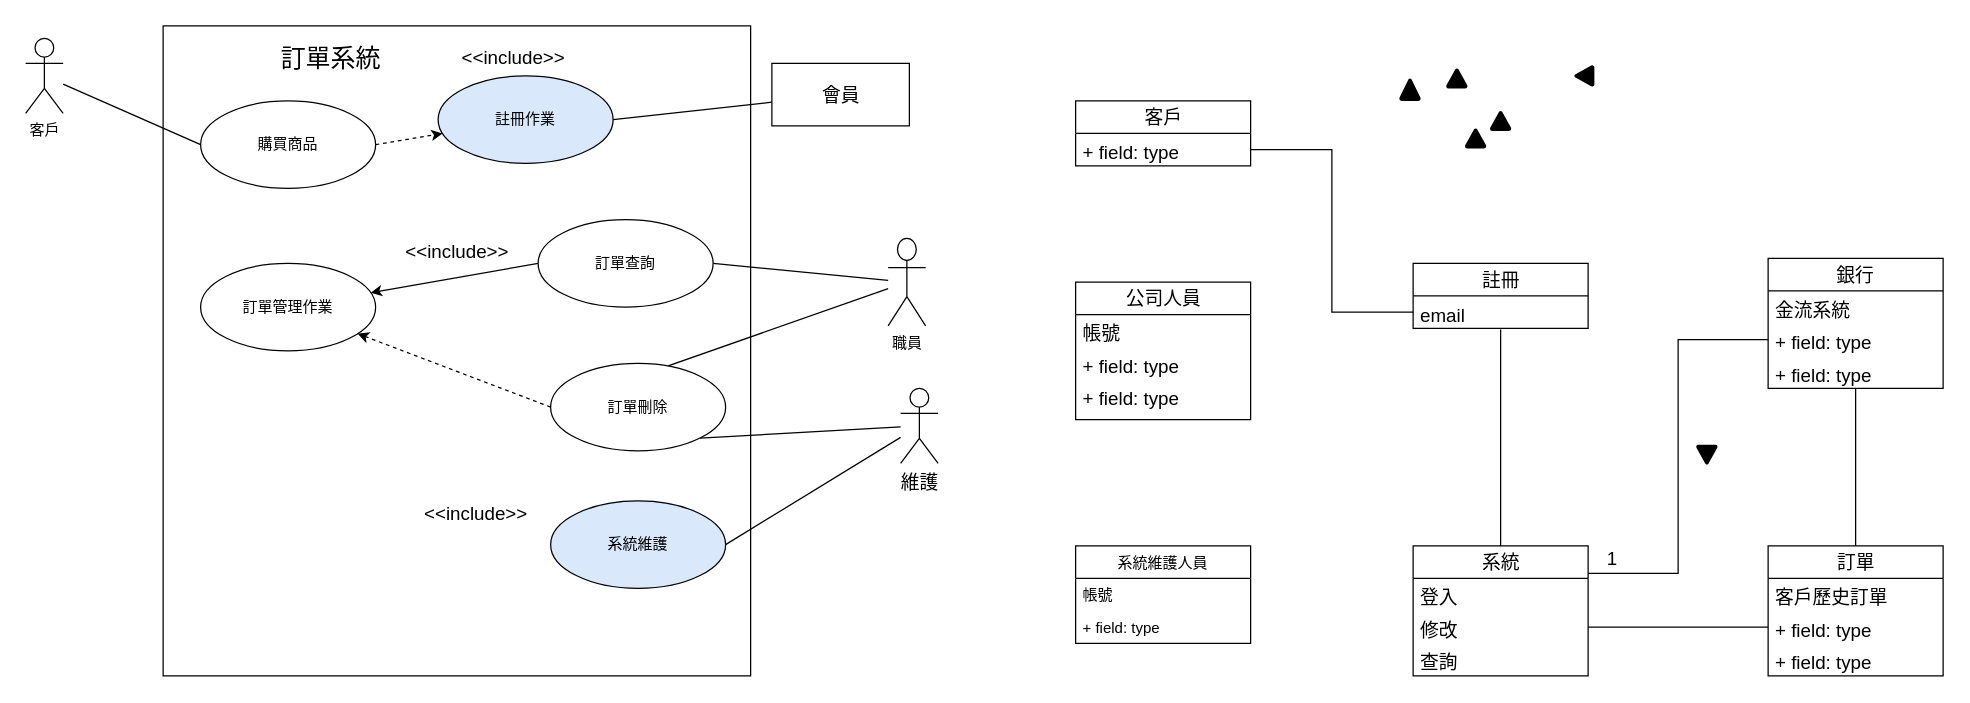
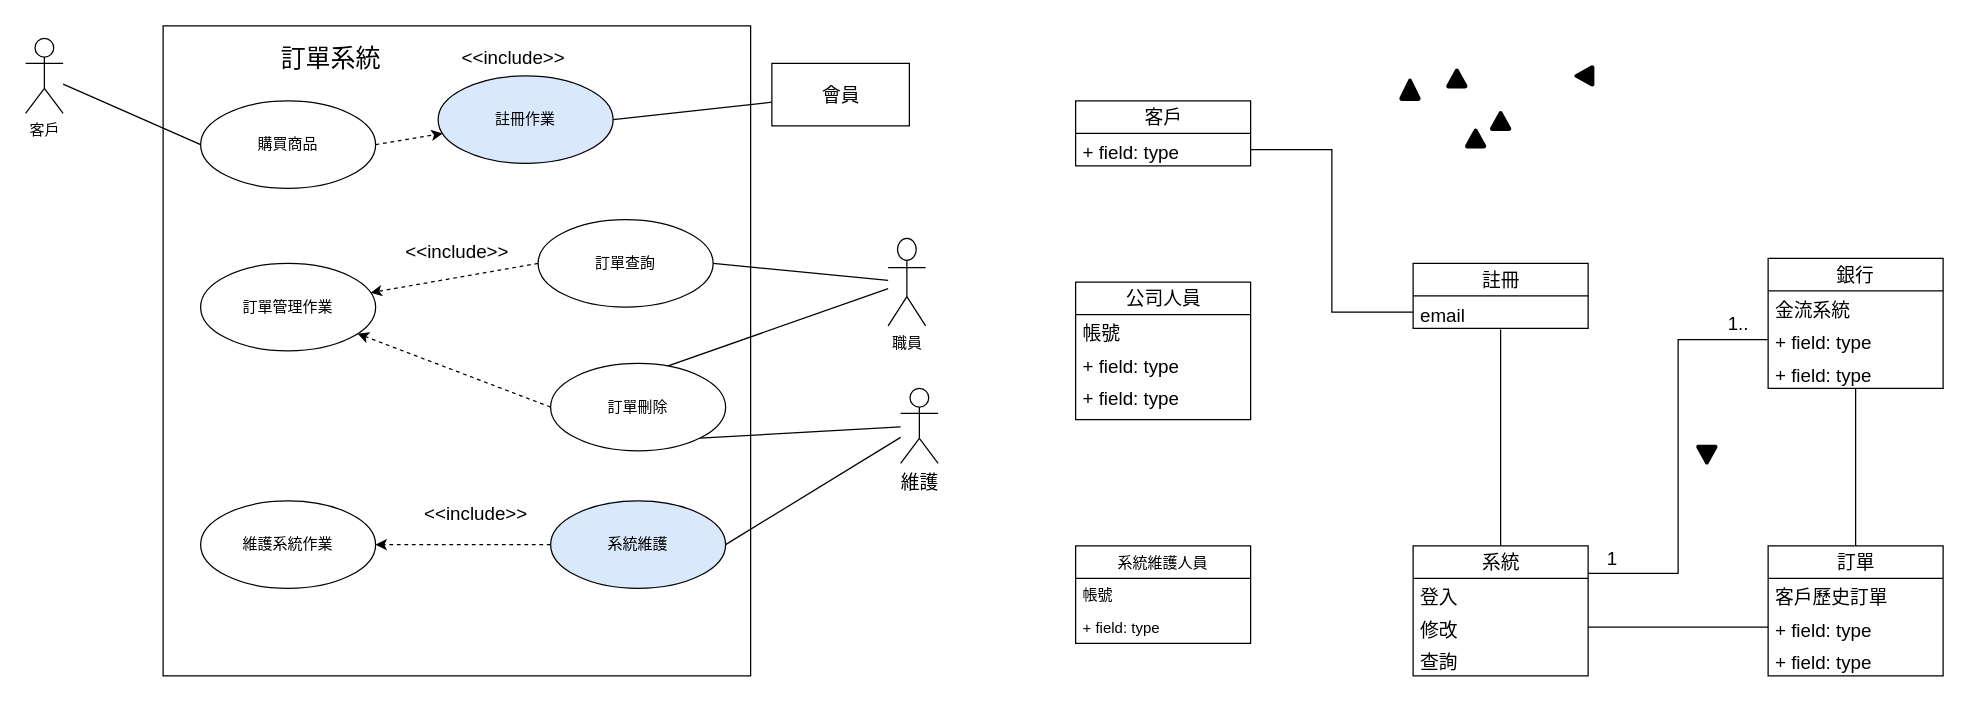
edge "訂單查詢" -> "訂單管理作業": style solid -> dashed
node "1..": added
node "維護系統作業": added
edge "系統維護" -> "維護系統作業": added
